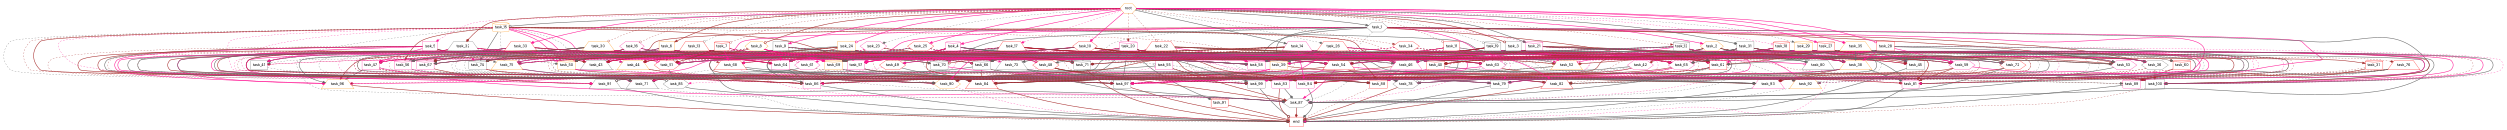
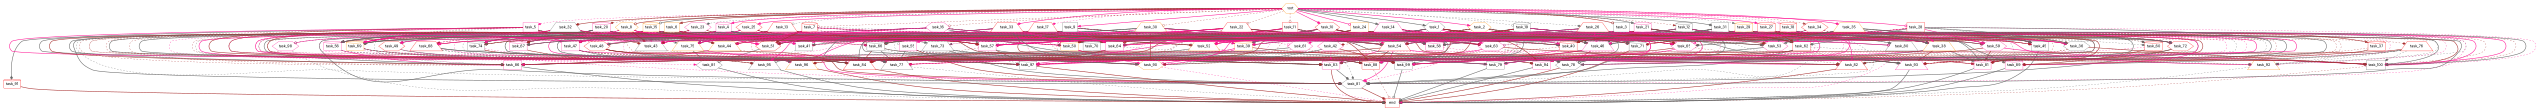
edge "task_1" -> "task_21": now "task_1" -> "task_71"
node "task_98": added
edge "task_20" -> "task_87": added
